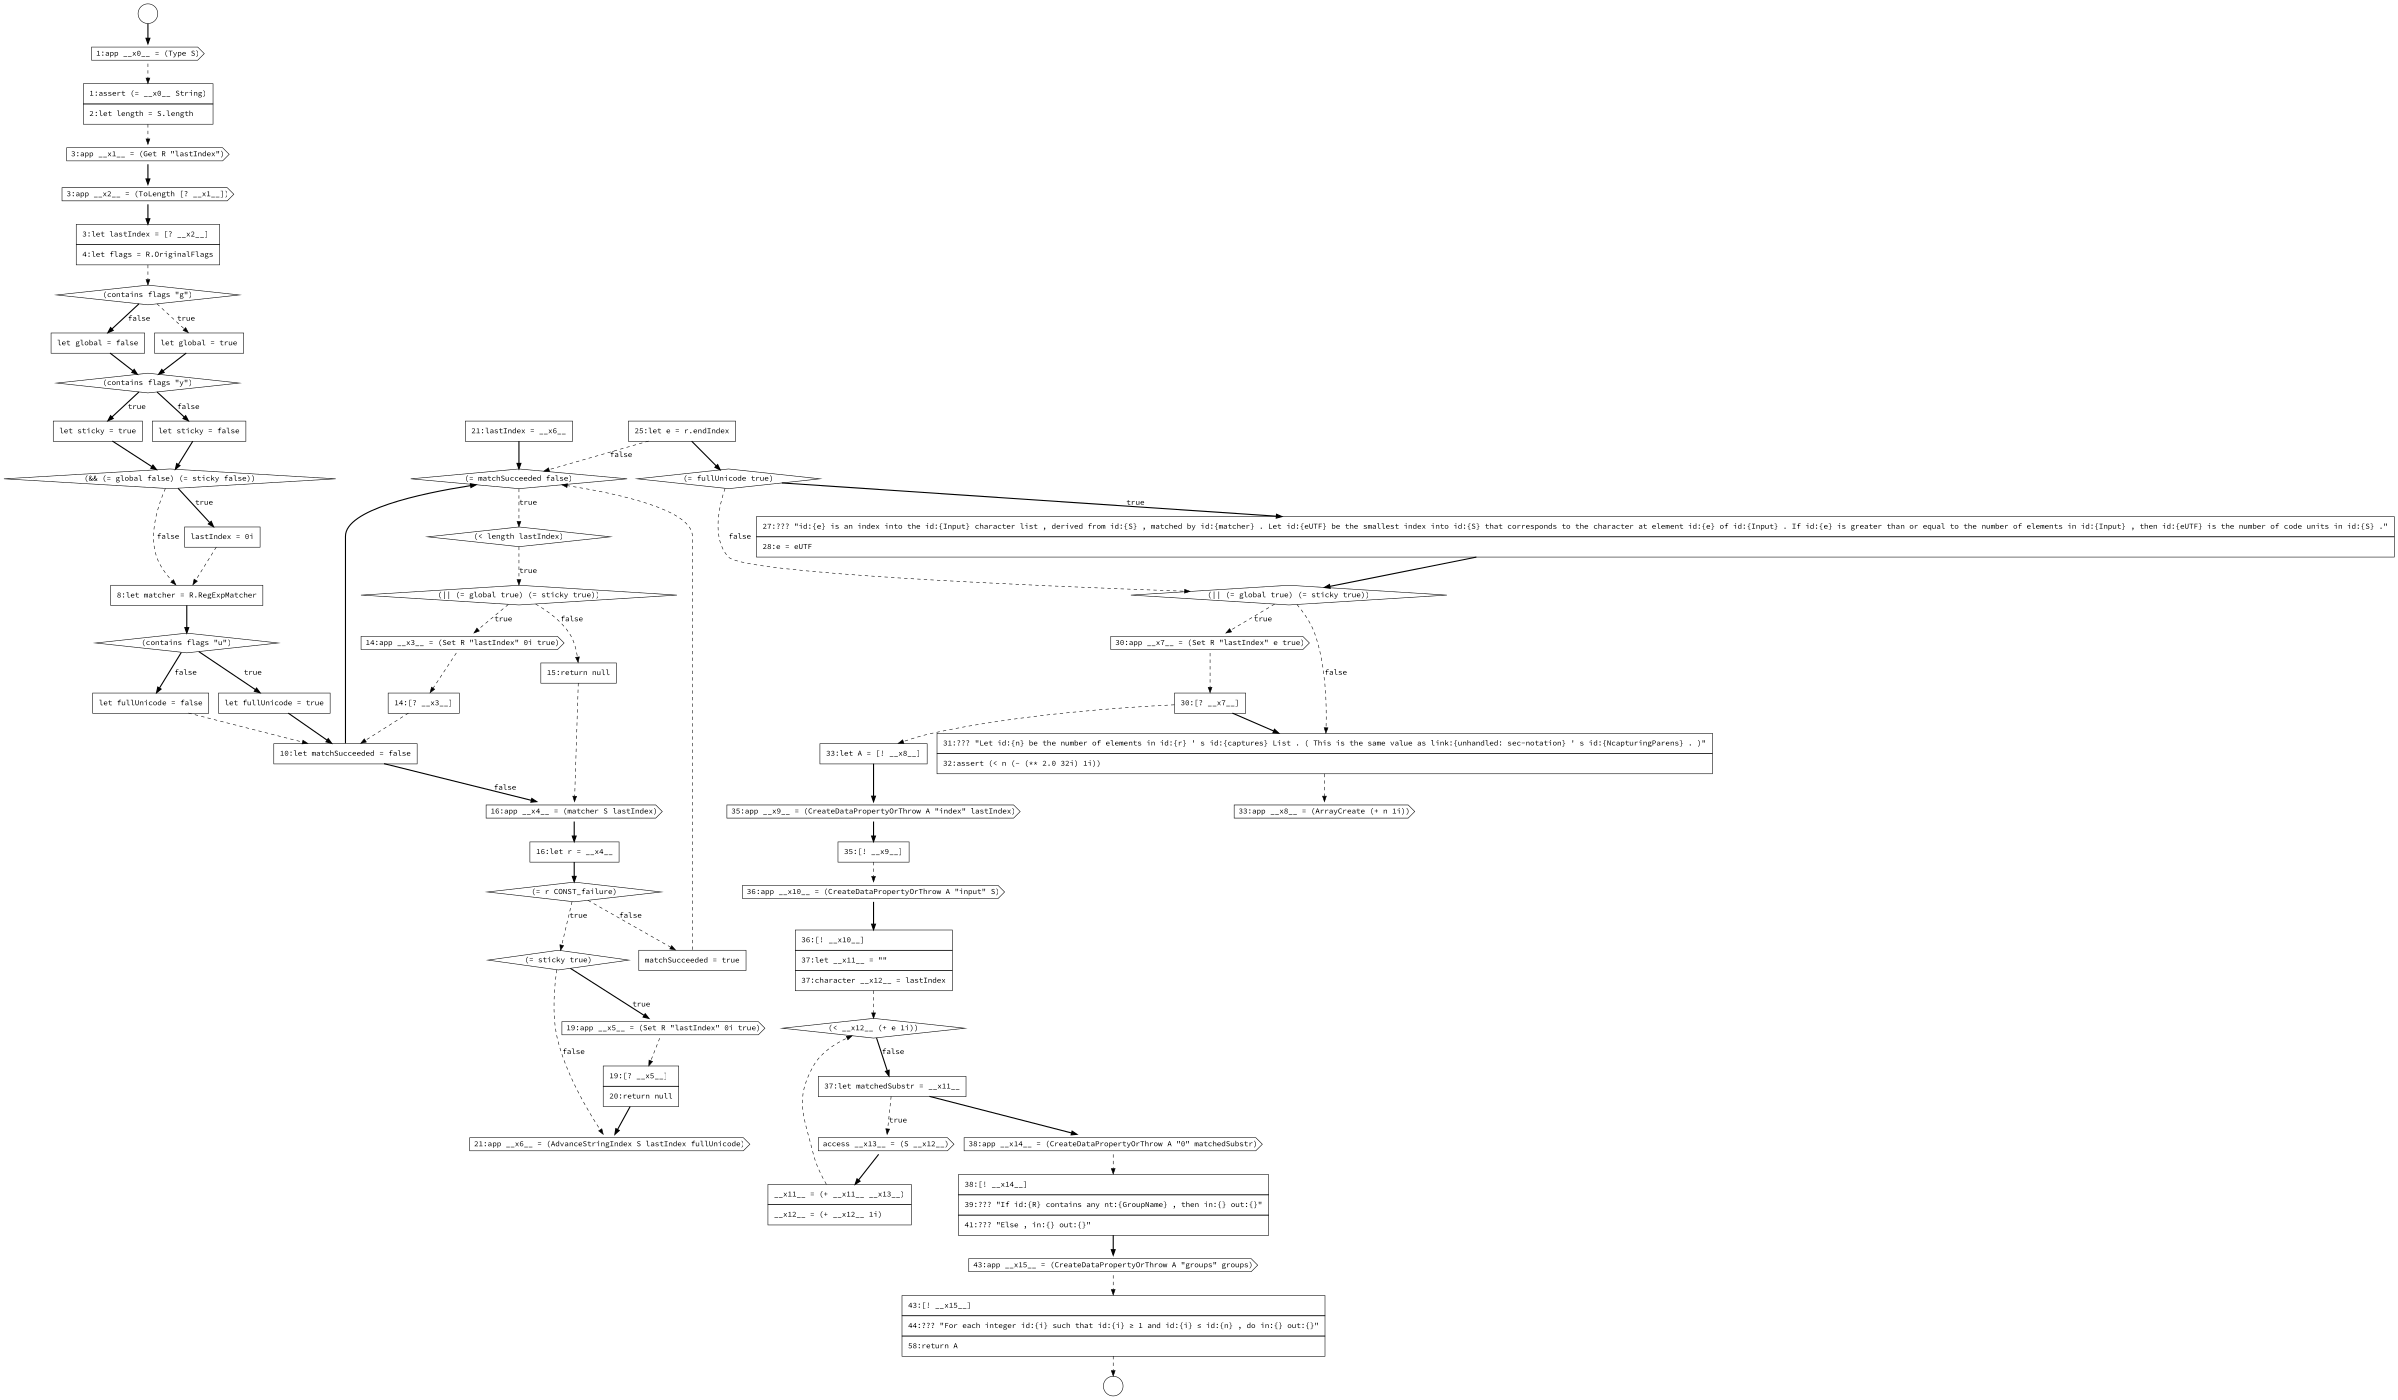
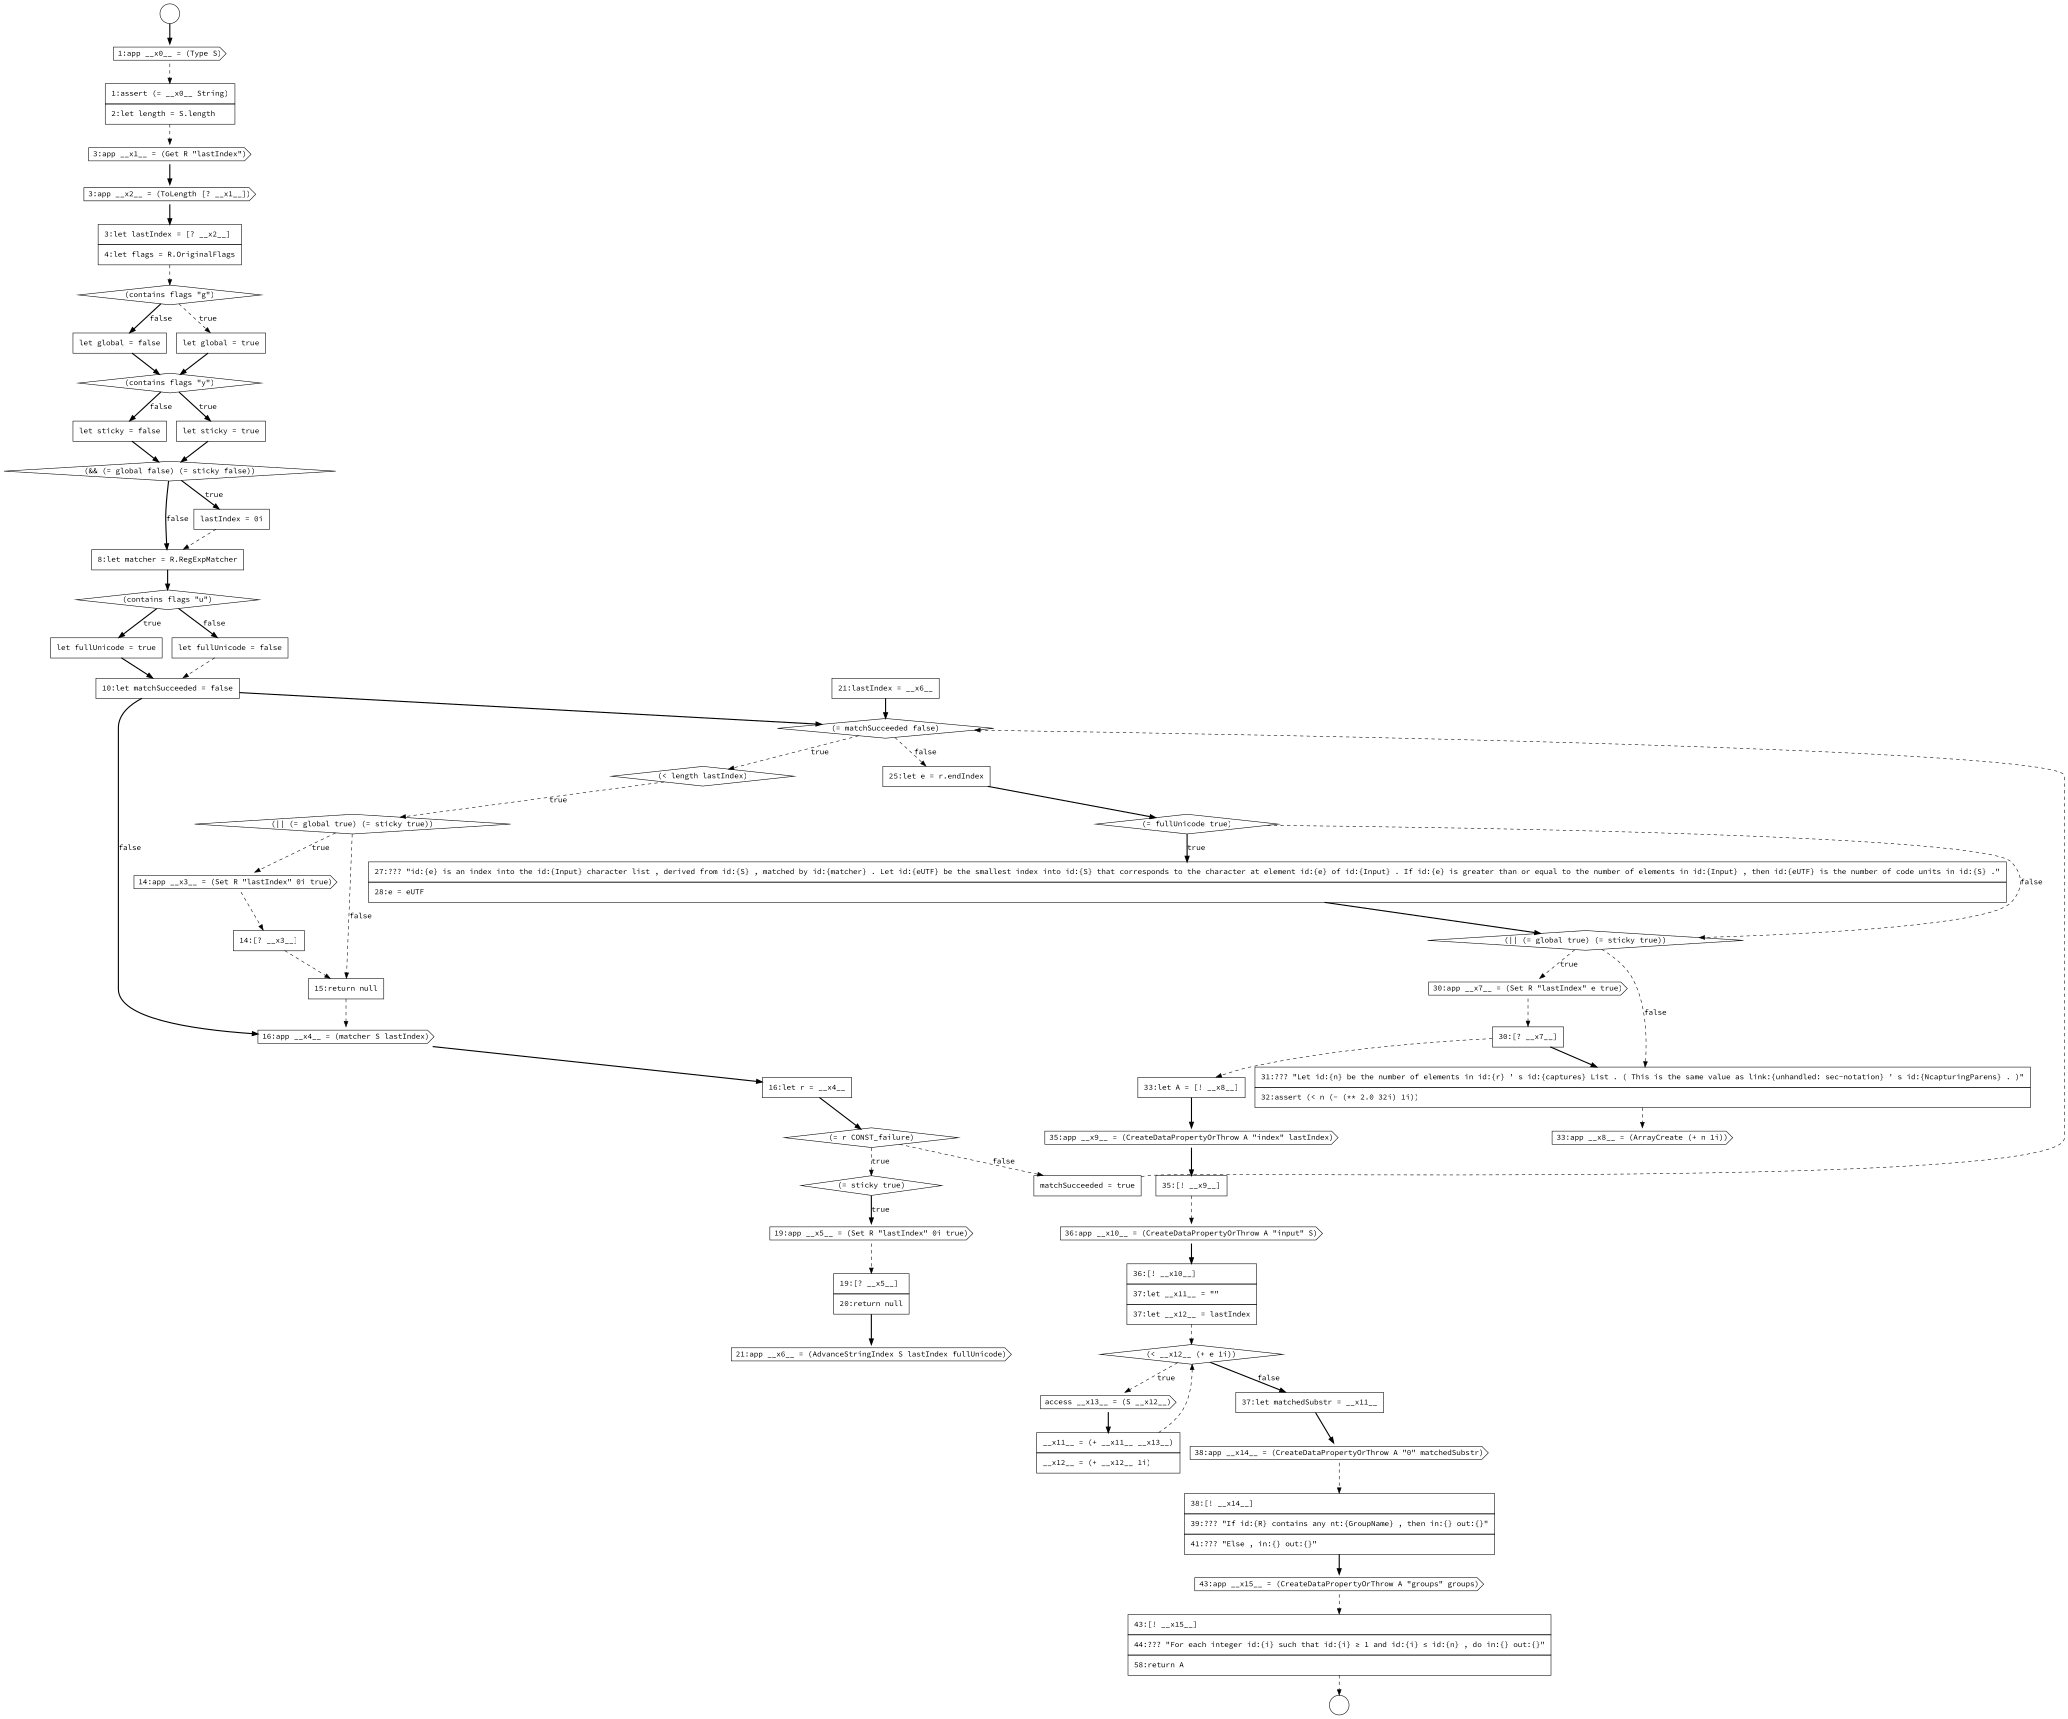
edge "25:let e = r.endIndex" -> "(= matchSucceeded false)": reversed
edge "(&& (= global false) (= sticky false))" -> "8:let matcher = R.RegExpMatcher": style dashed -> bold
edge "14:[? __x3__]" -> "10:let matchSucceeded = false": now "14:[? __x3__]" -> "15:return null"
node "36:[! __x10__]": text "37:character __x12__ = lastIndex" -> "37:let __x12__ = lastIndex"
edge "(= sticky true)" -> "21:app __x6__ = (AdvanceStringIndex S lastIndex fullUnicode)": removed, label "false"
edge "37:let matchedSubstr = __x11__" -> "access __x13__ = (S __x12__)": now "(< __x12__ (+ e 1i))" -> "access __x13__ = (S __x12__)"
